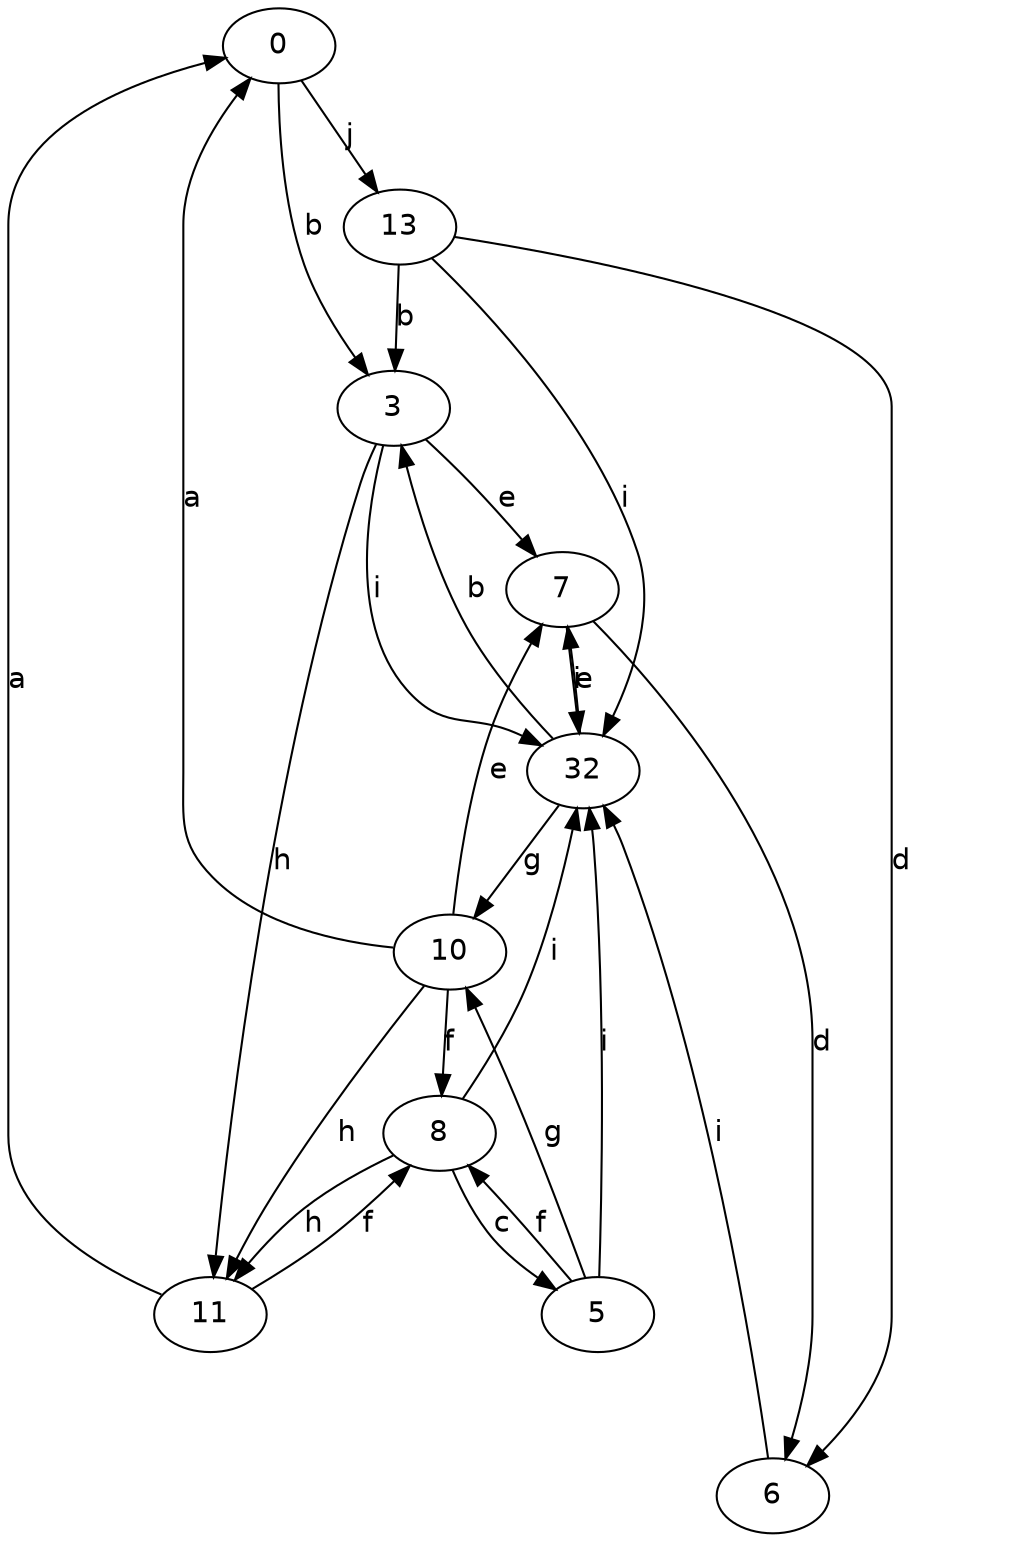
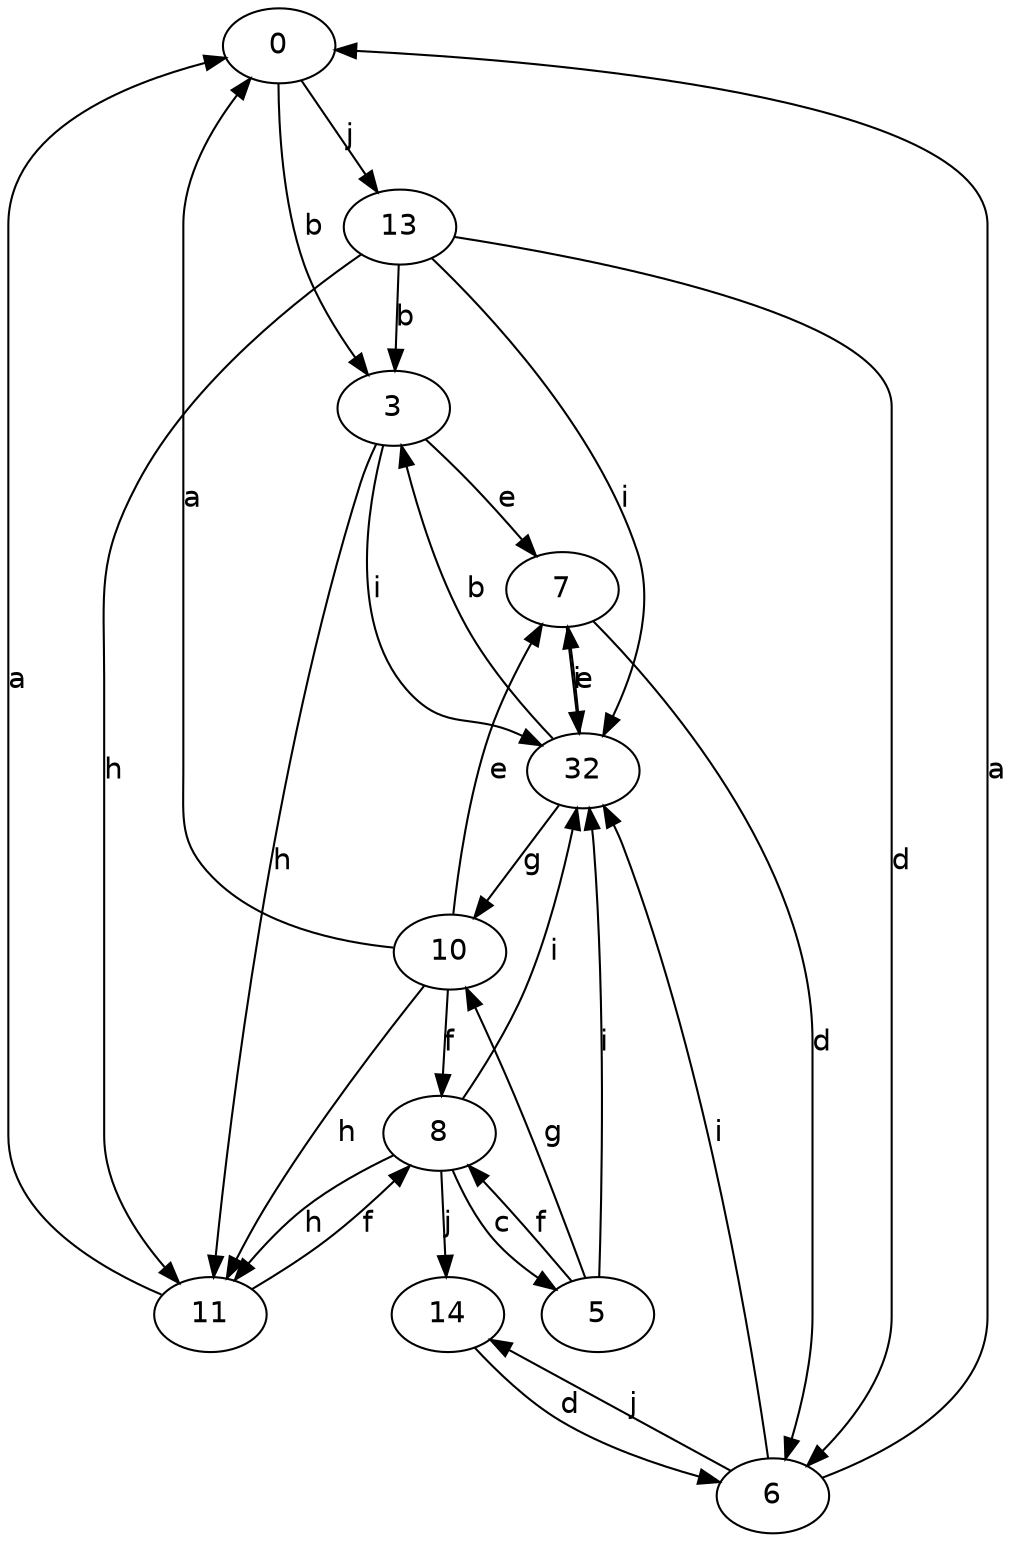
edge "6" -> "0": added, label "a"
edge "13" -> "11": added, label "h"
node "14": added
